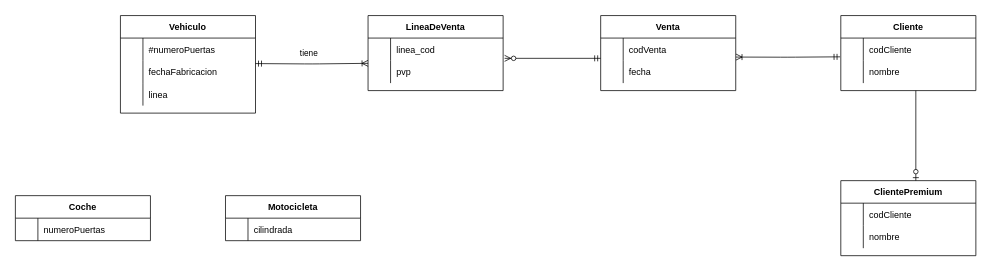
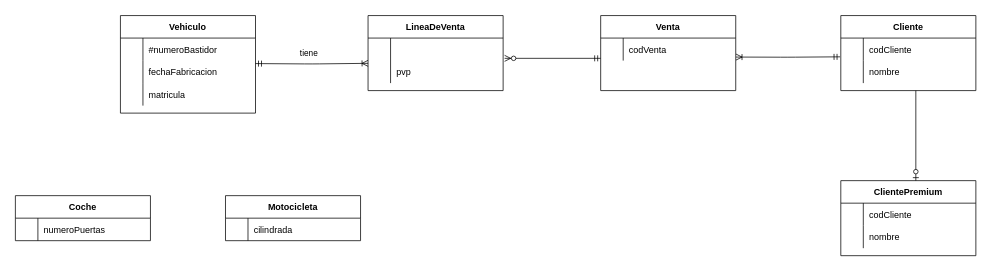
node "linea_cod": removed
node "#numeroPuertas": label "#numeroPuertas" -> "#numeroBastidor"
node "fecha": removed
node "linea": label "linea" -> "matricula"
